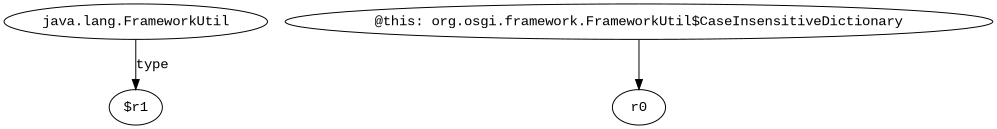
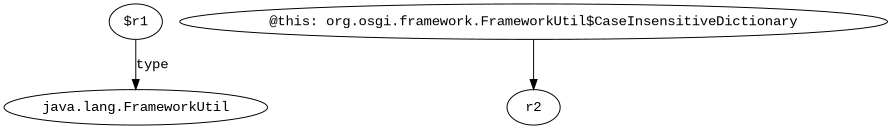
edge "java.lang.FrameworkUtil" -> "$r1": reversed
node "r0": label "r0" -> "r2"
